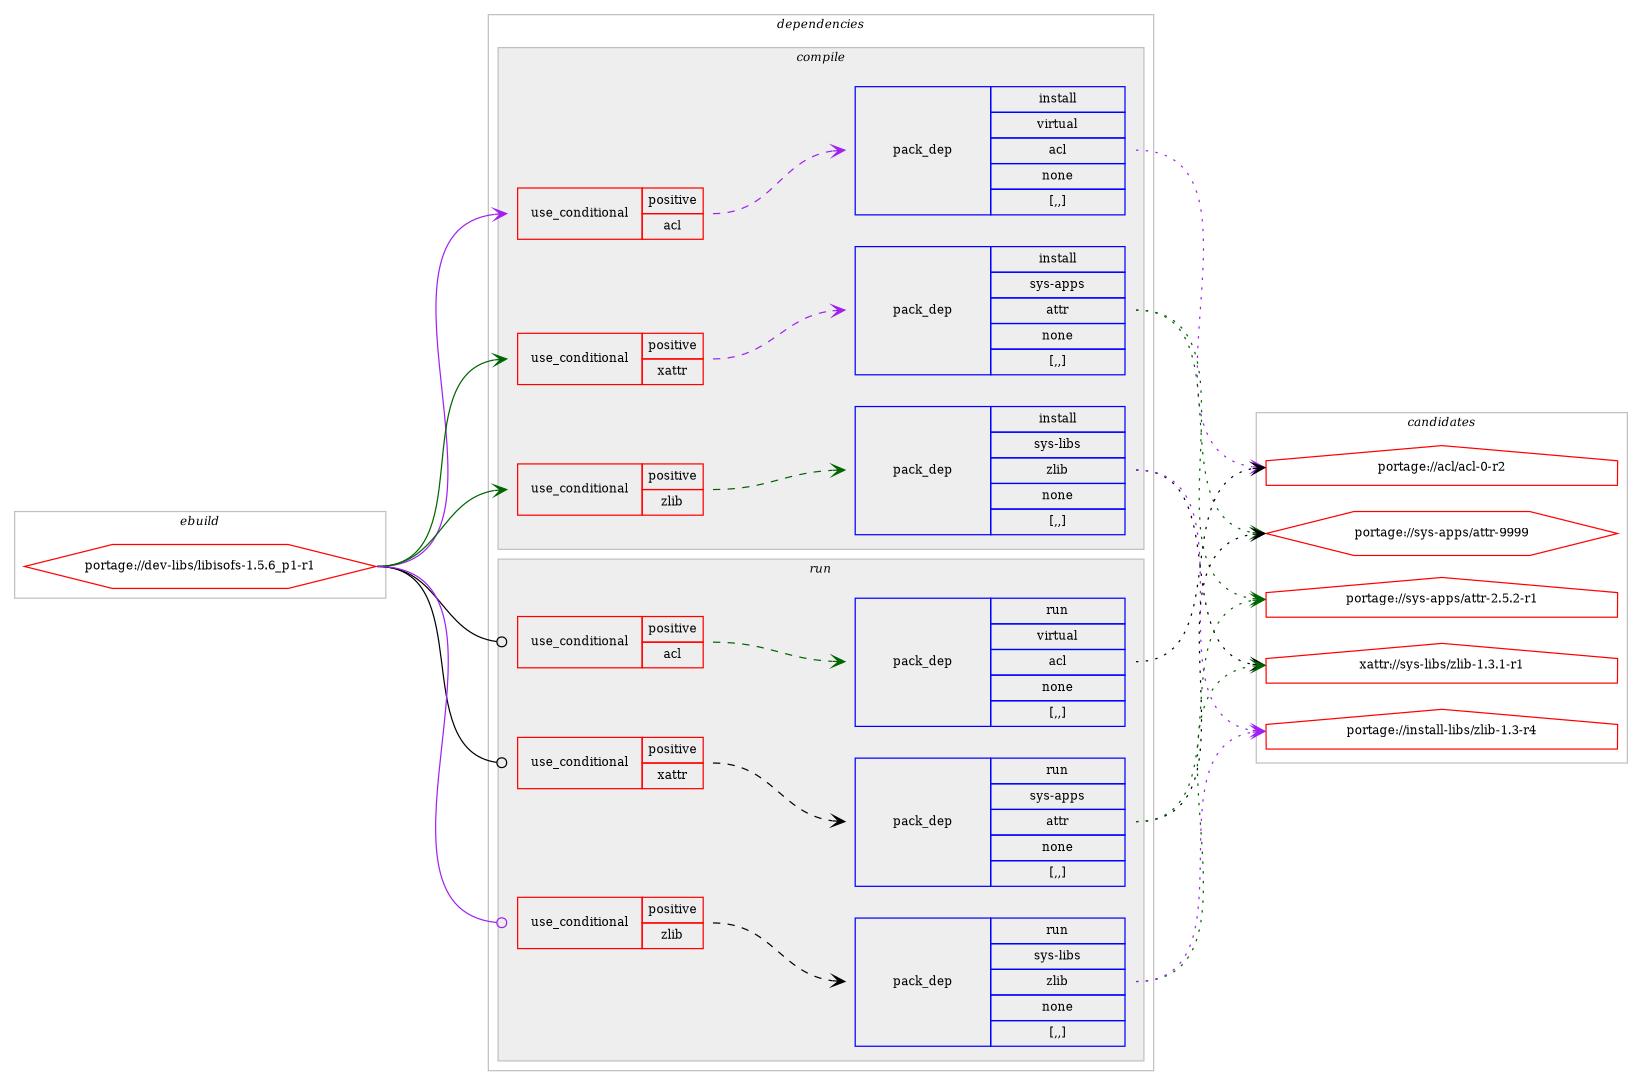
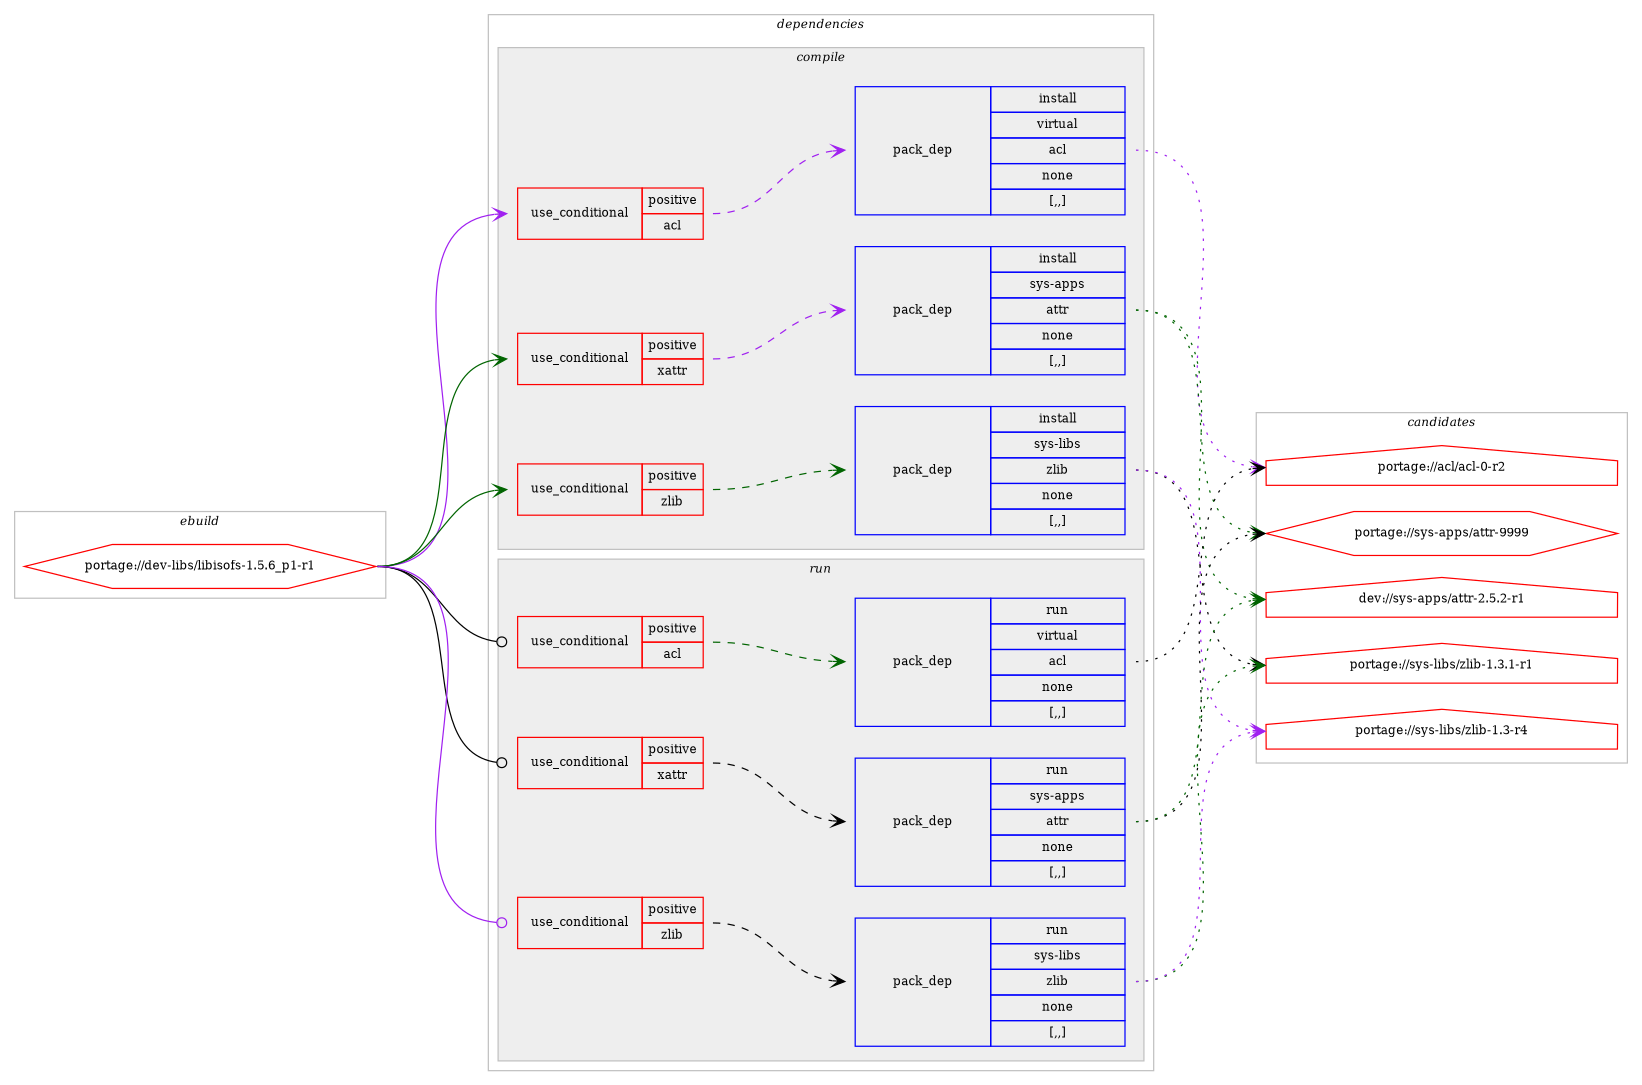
node "portage://sys-apps/attr-2.5.2-r1": label "portage://sys-apps/attr-2.5.2-r1" -> "dev://sys-apps/attr-2.5.2-r1"
node "xattr://sys-libs/zlib-1.3.1-r1": label "xattr://sys-libs/zlib-1.3.1-r1" -> "portage://sys-libs/zlib-1.3.1-r1"
node "portage://install-libs/zlib-1.3-r4": label "portage://install-libs/zlib-1.3-r4" -> "portage://sys-libs/zlib-1.3-r4"
